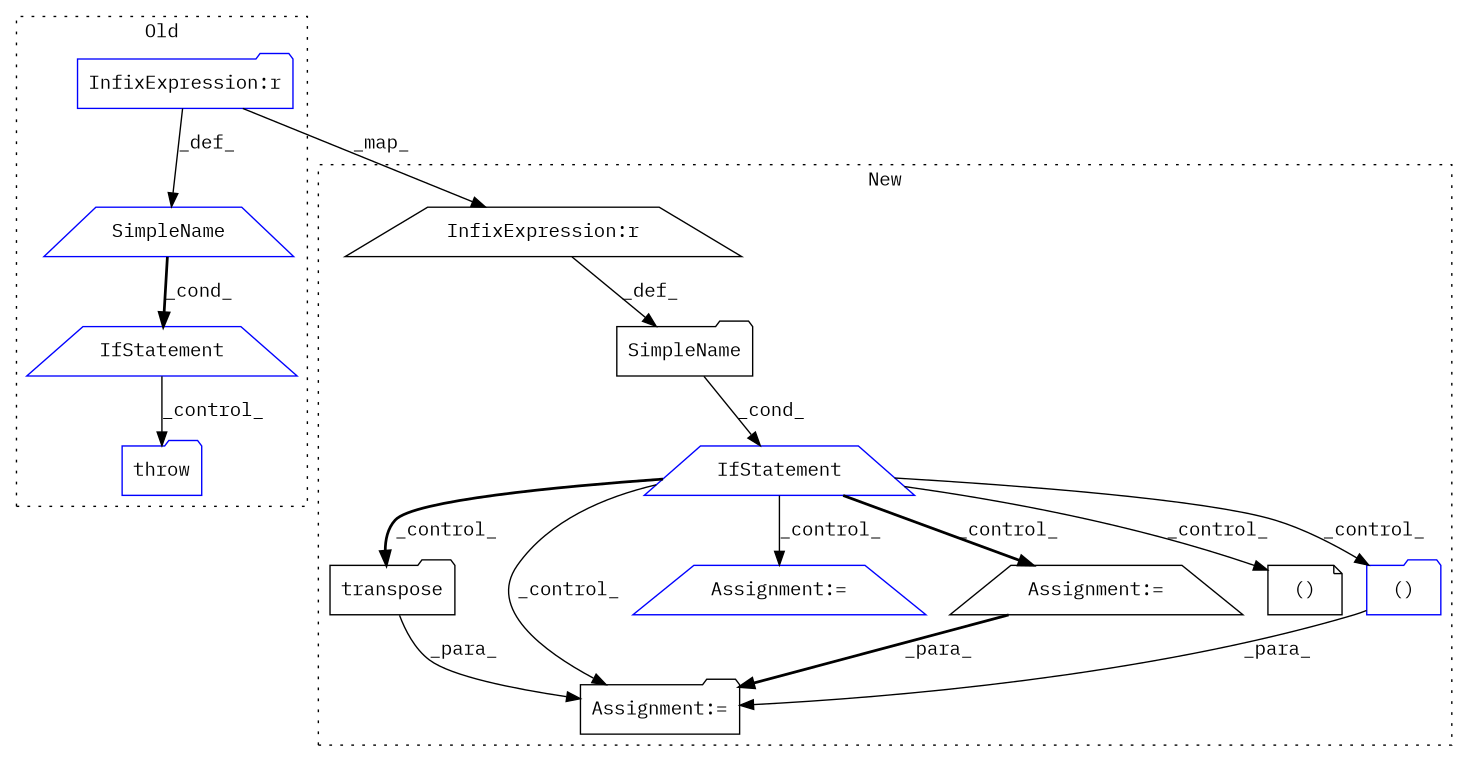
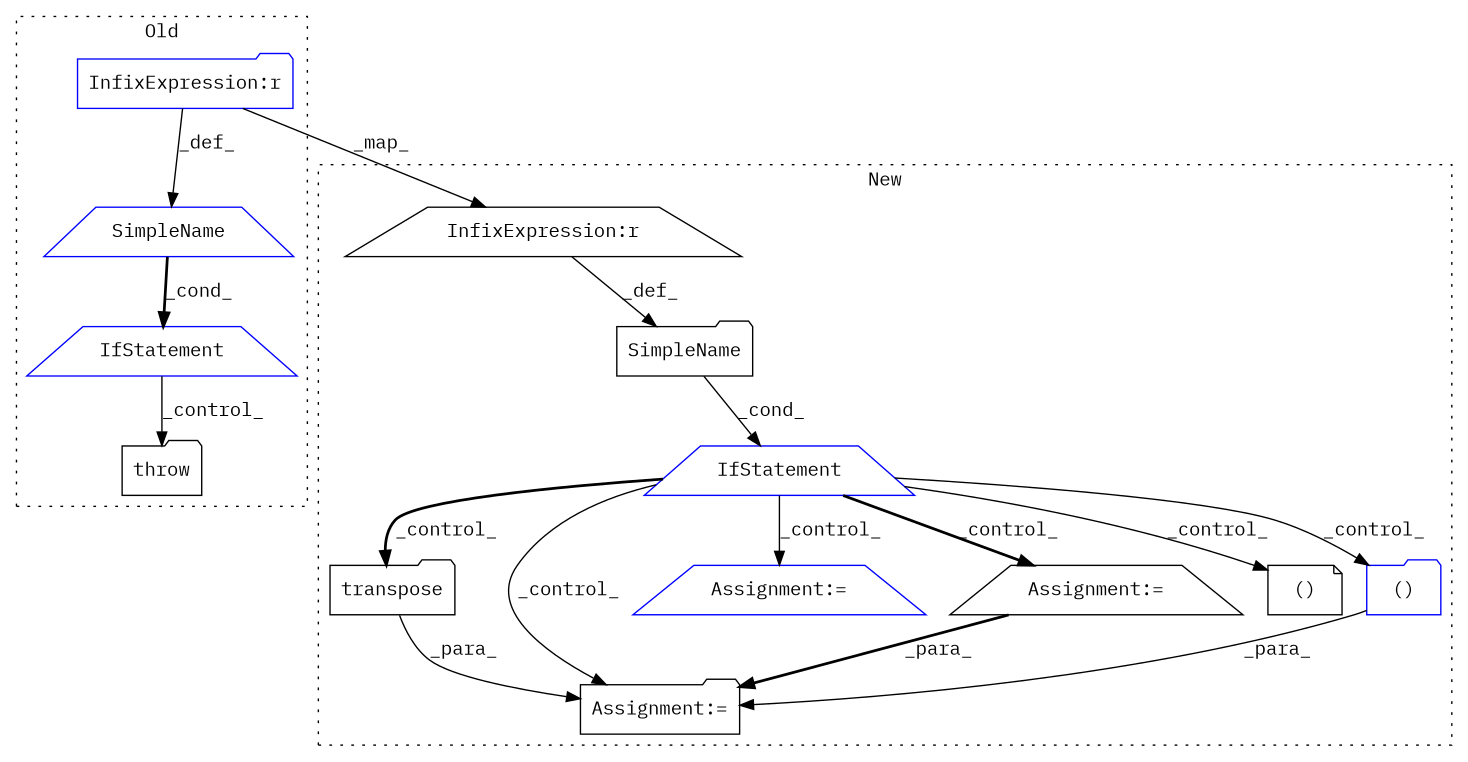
node "throw": color blue -> black
